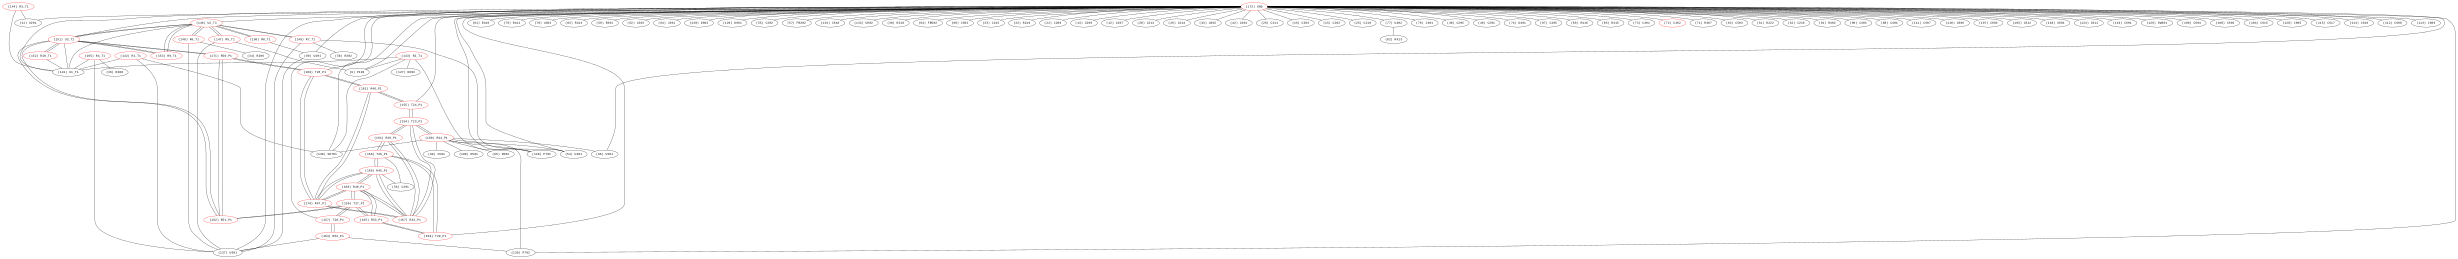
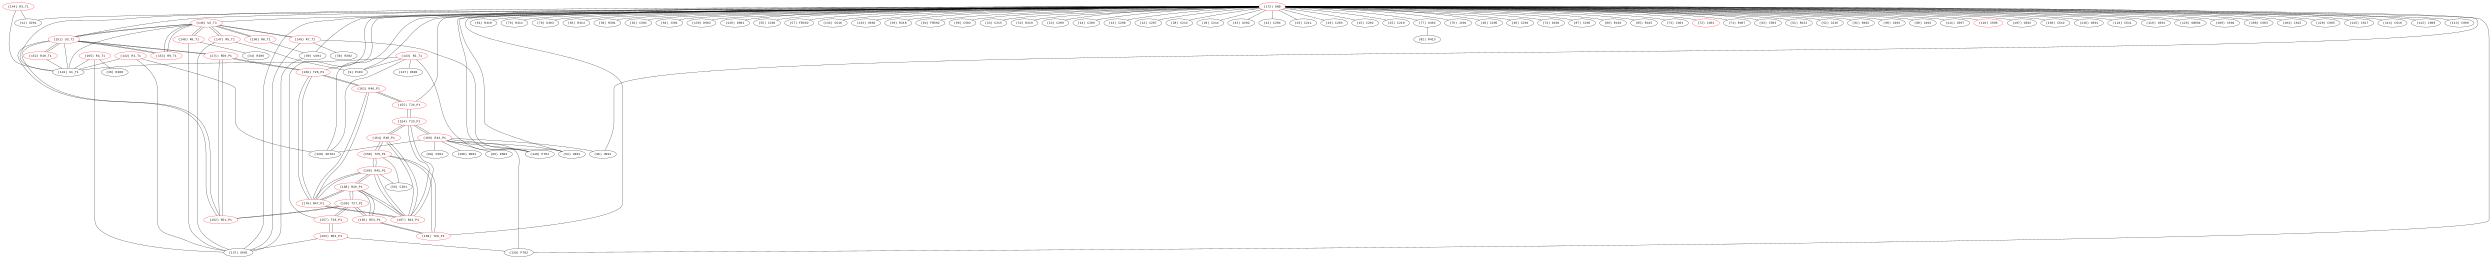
node "(13) C208": added
node "(110) C606": color black -> red
